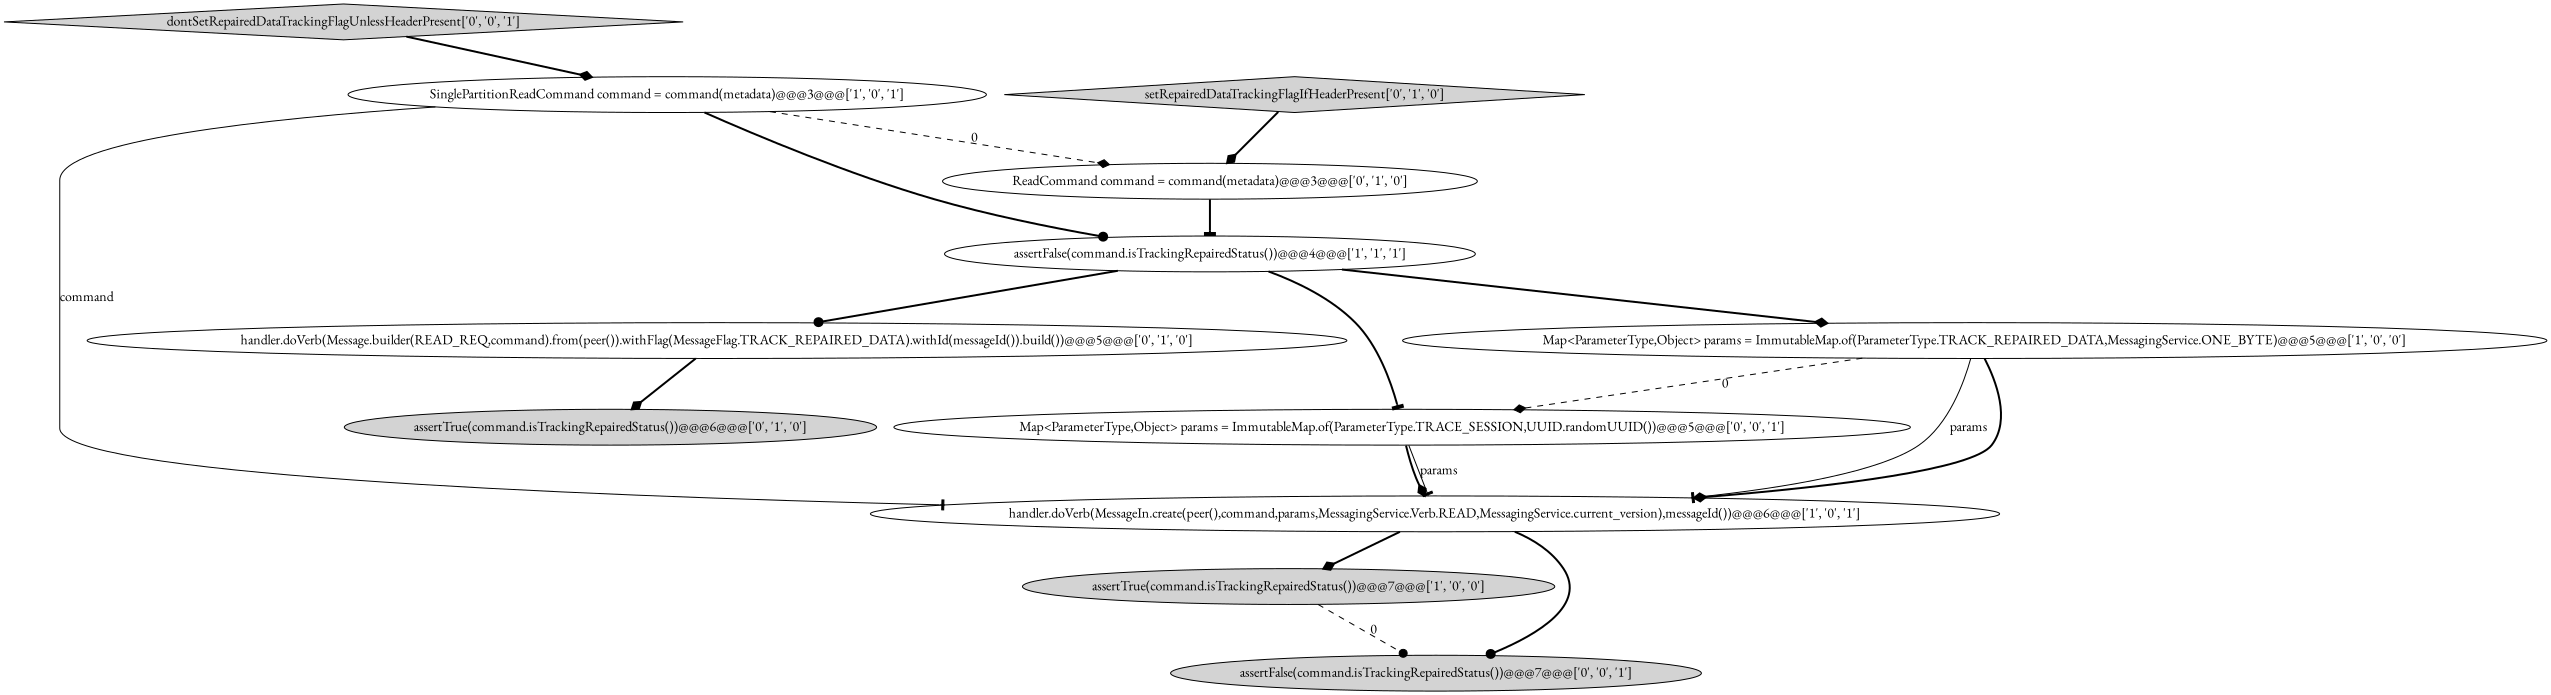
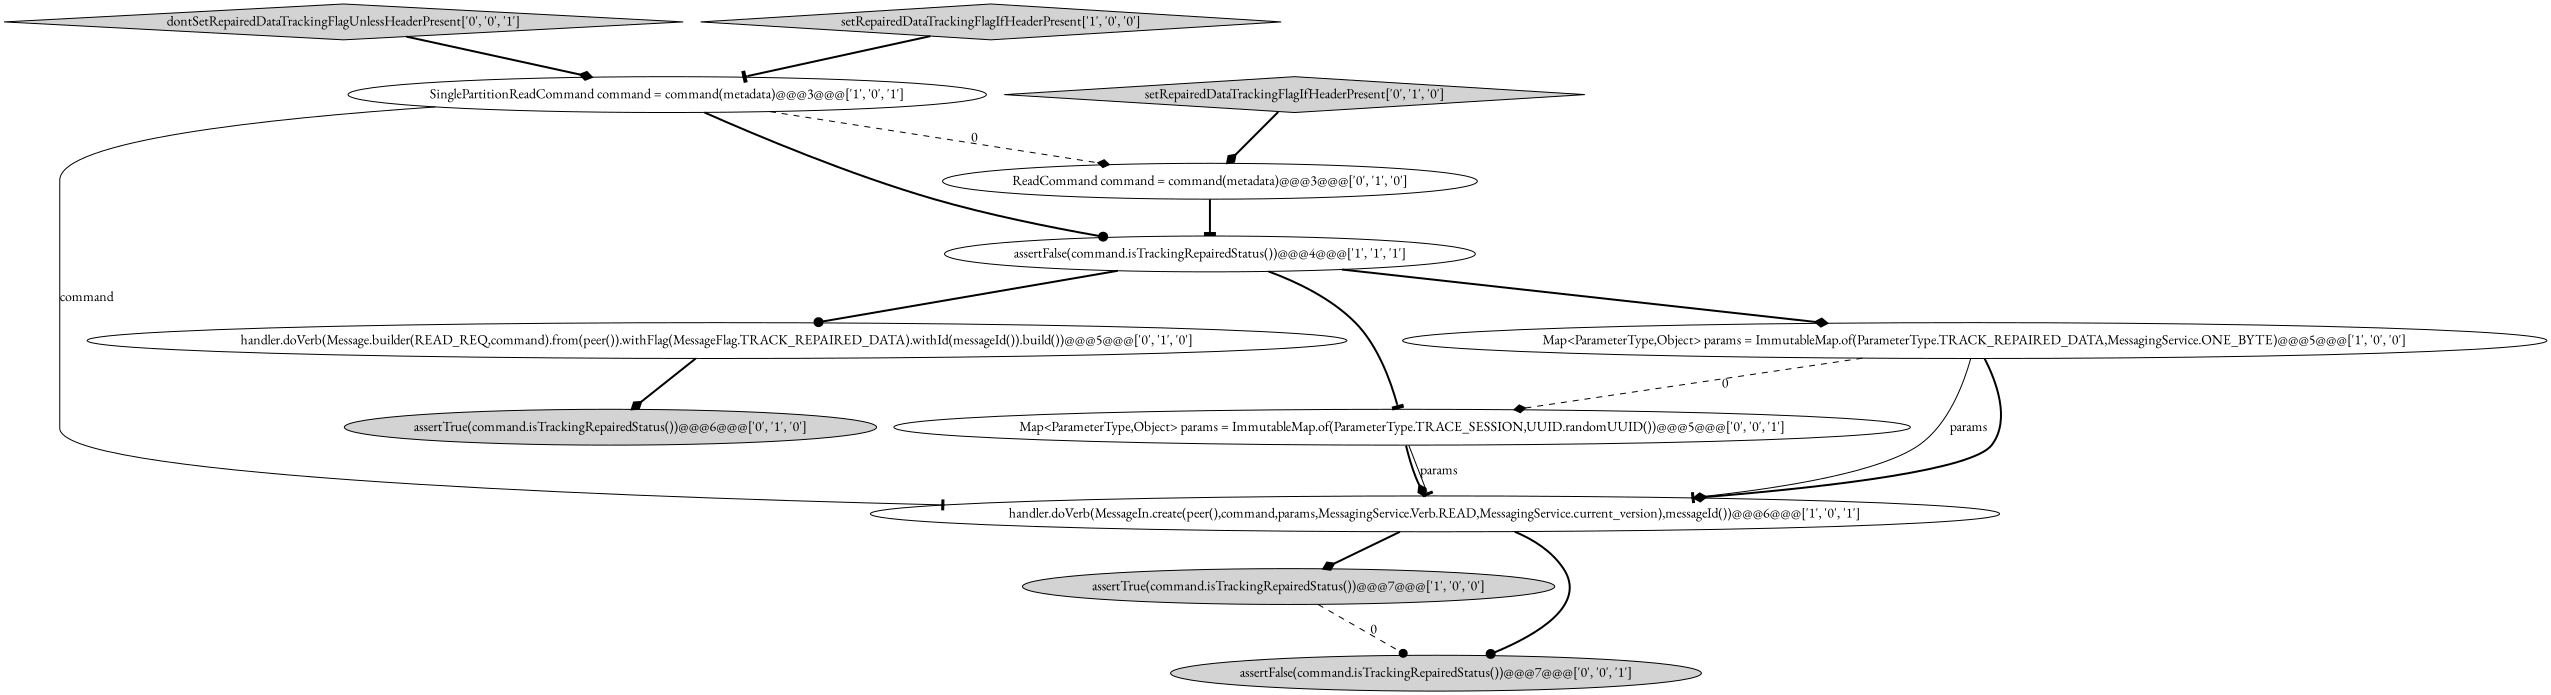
node "setRepairedDataTrackingFlagIfHeaderPresent['1', '0', '0']": added
